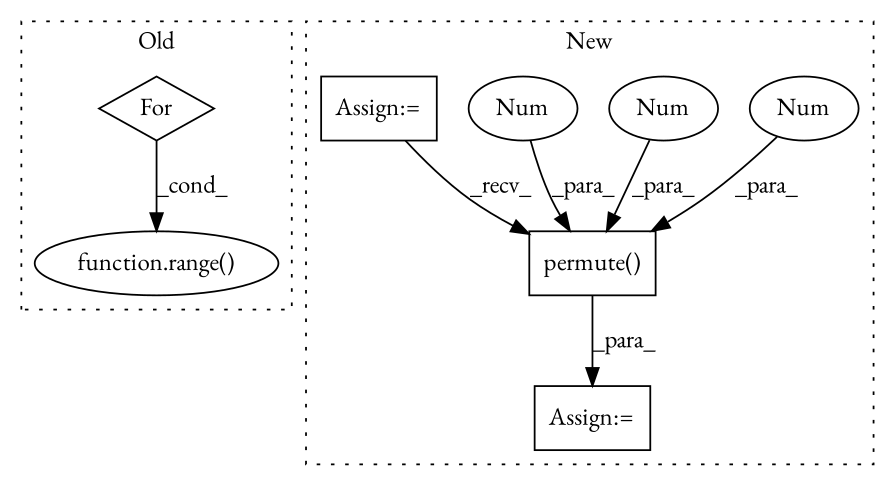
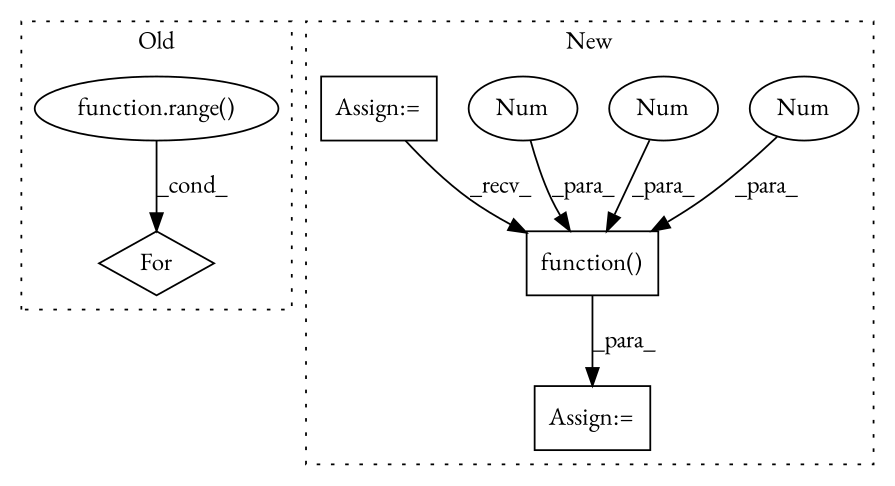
edge "For" -> "function.range()": reversed
node "permute()": label "permute()" -> "function()"
